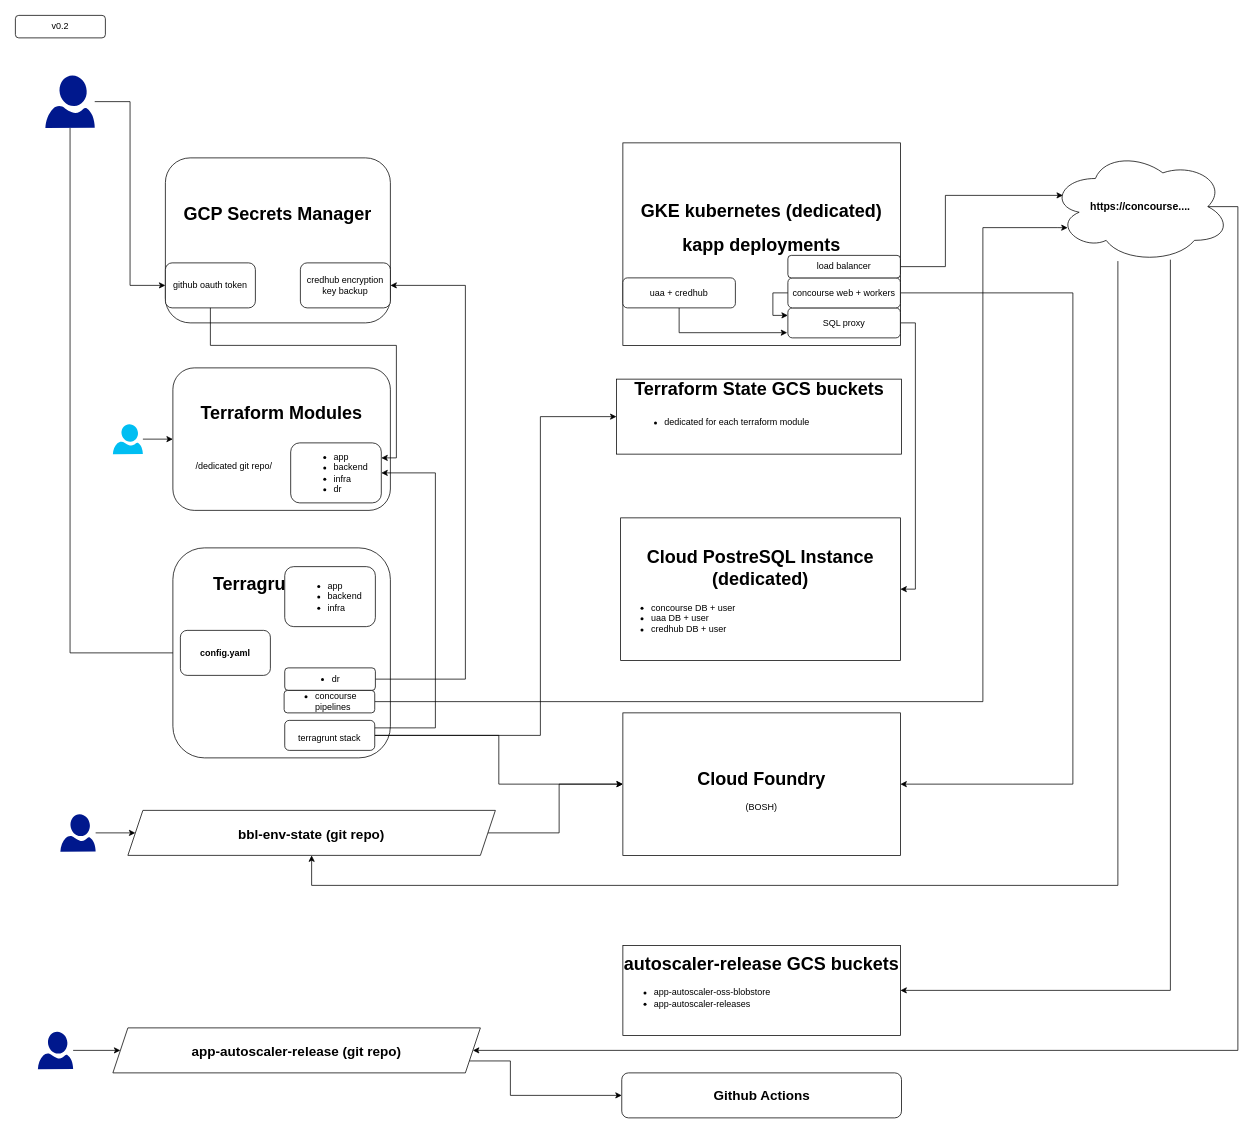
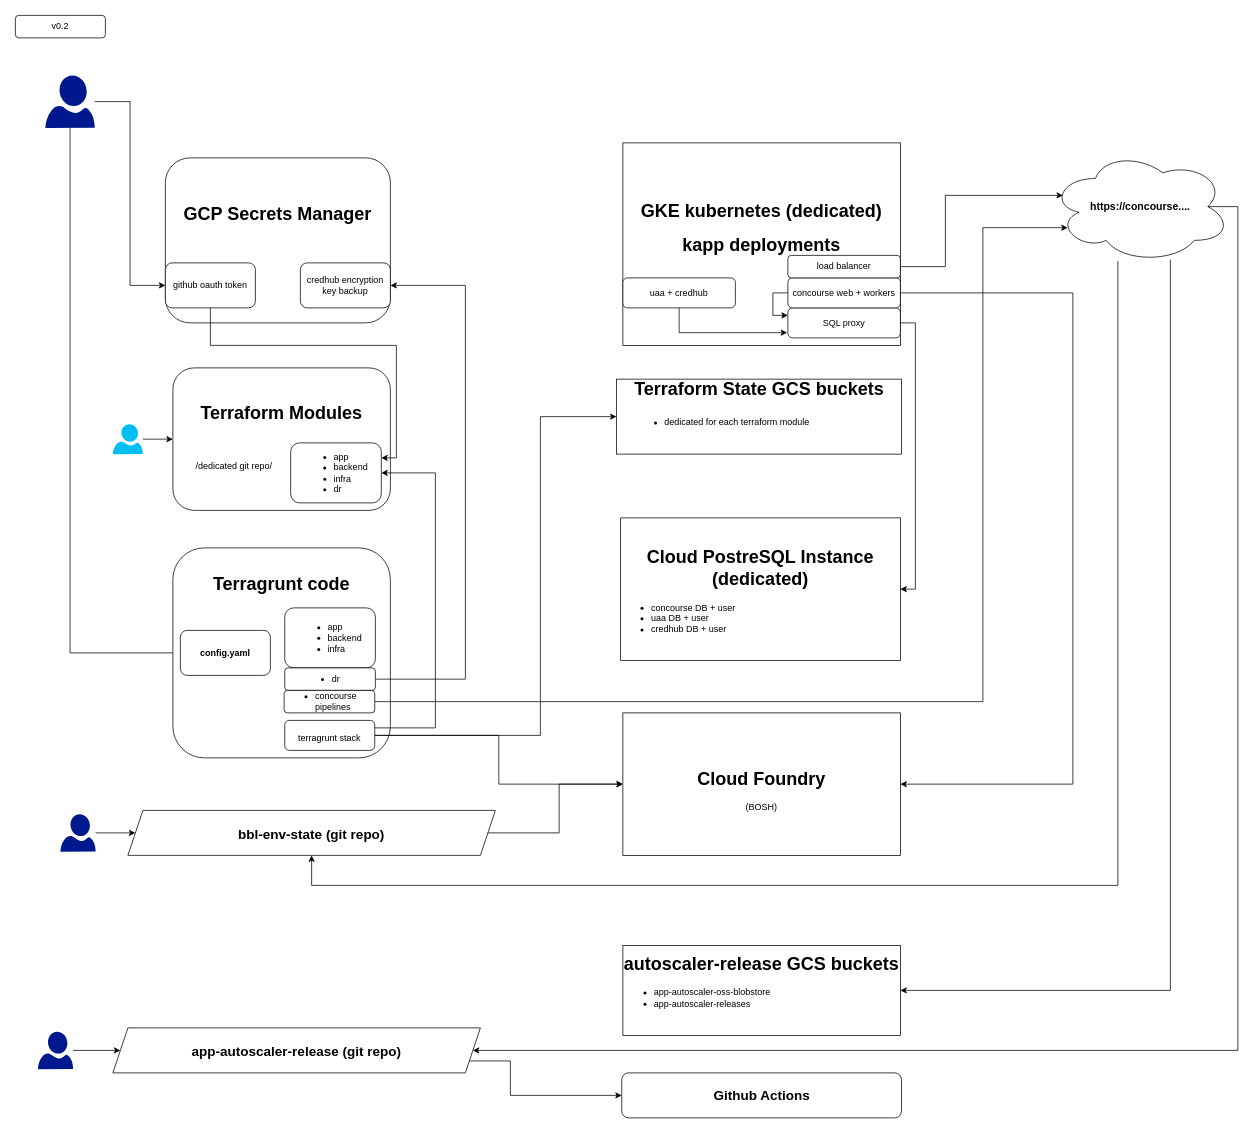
node "app backend infra": moved (330, 597) -> (330, 638)
